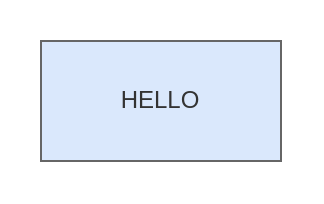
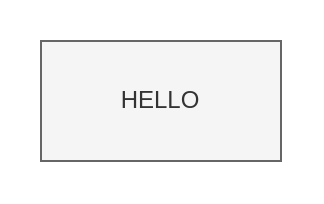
node "HELLO": fillcolor #dae8fc -> #f5f5f5
